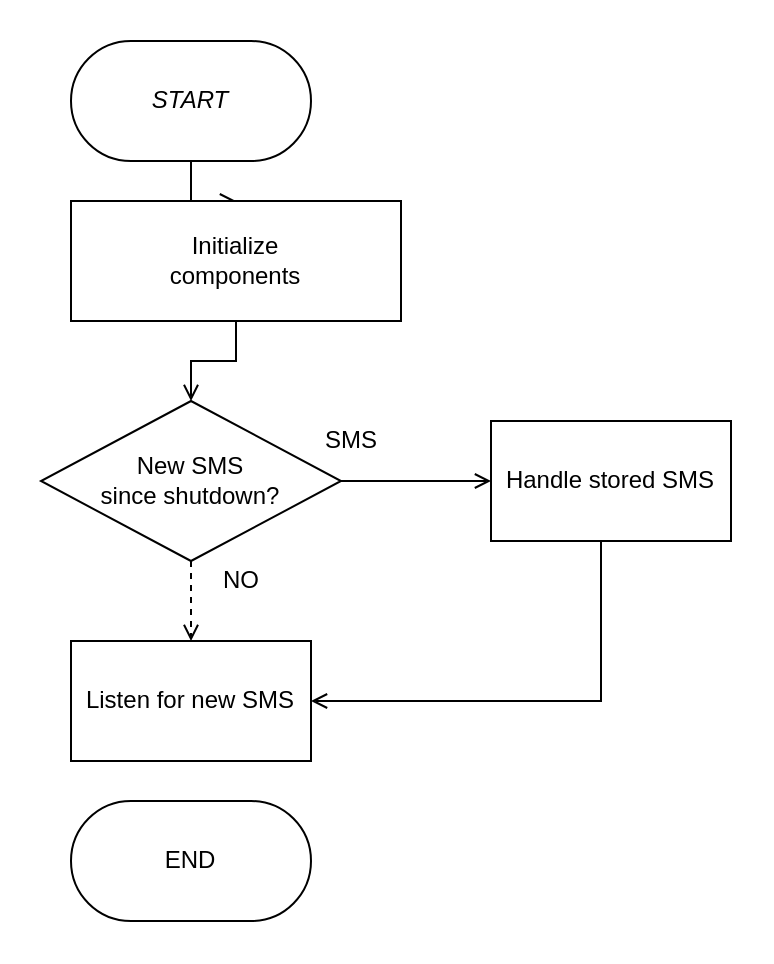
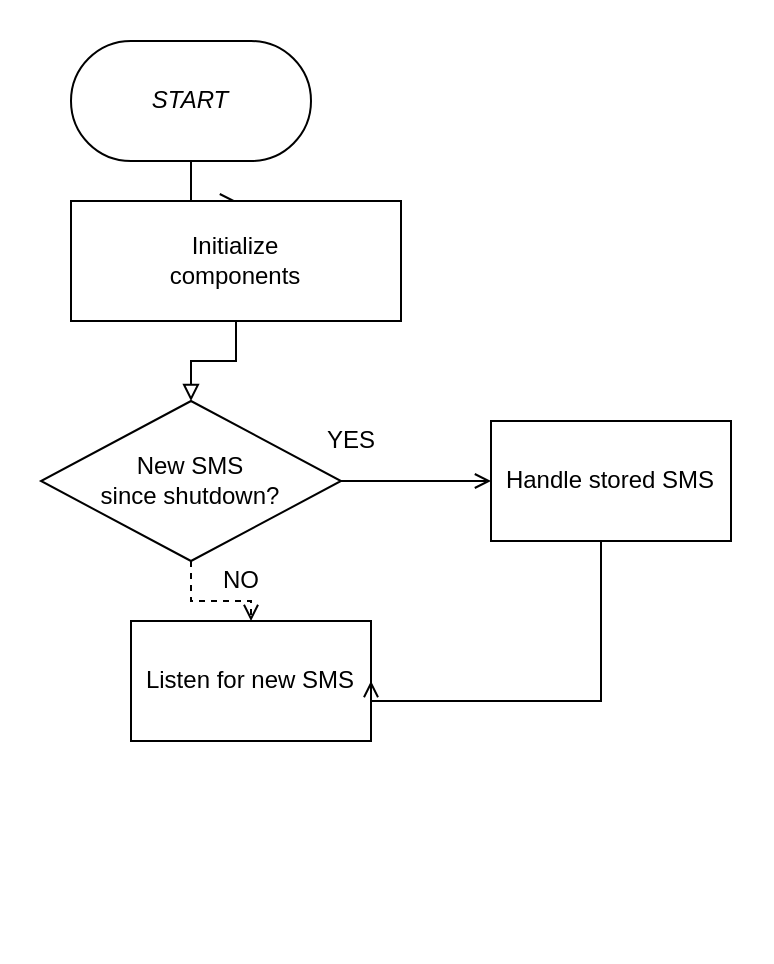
edge "Initialize components" -> "New SMS since shutdown?": arrowhead open -> block
node "SMS": label "SMS" -> "YES"
node "Listen for new SMS": moved (191, 701) -> (251, 681)
node "END": removed
